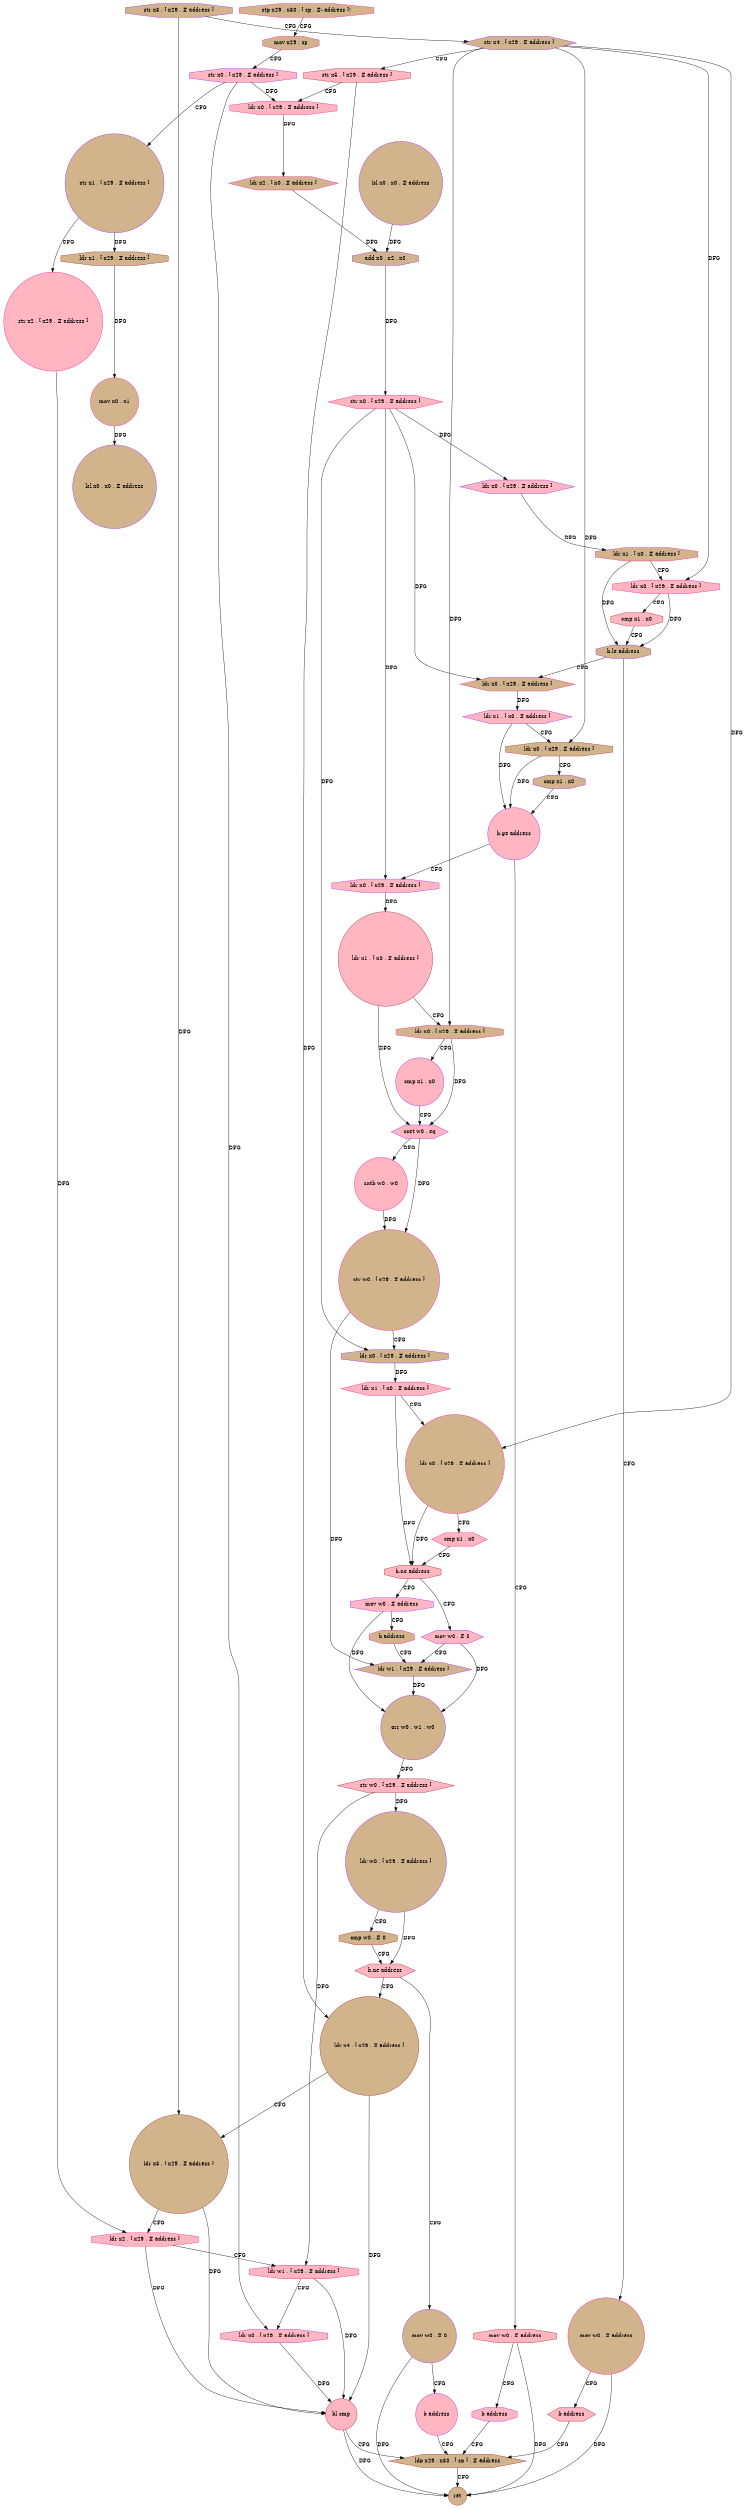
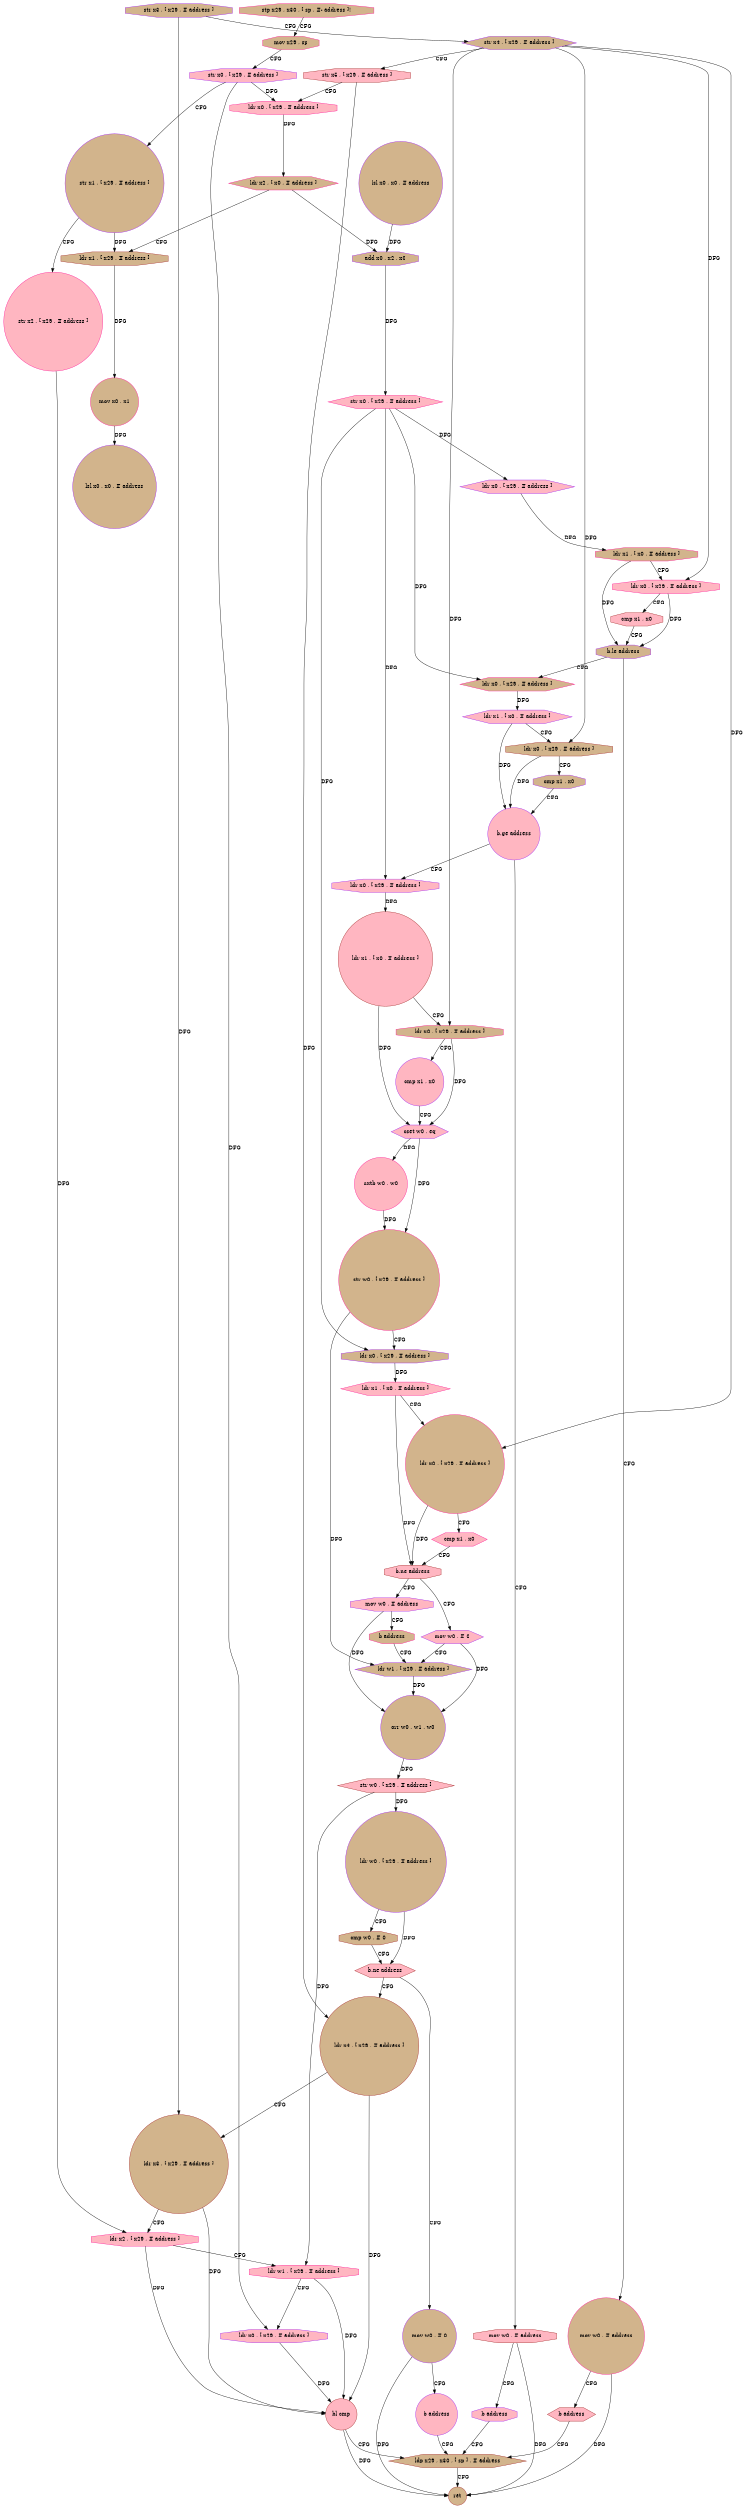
edge "ldr x2 , [ x0 , # address ]" -> "ldr x1 , [ x29 , # address ]": added, label "CFG"
